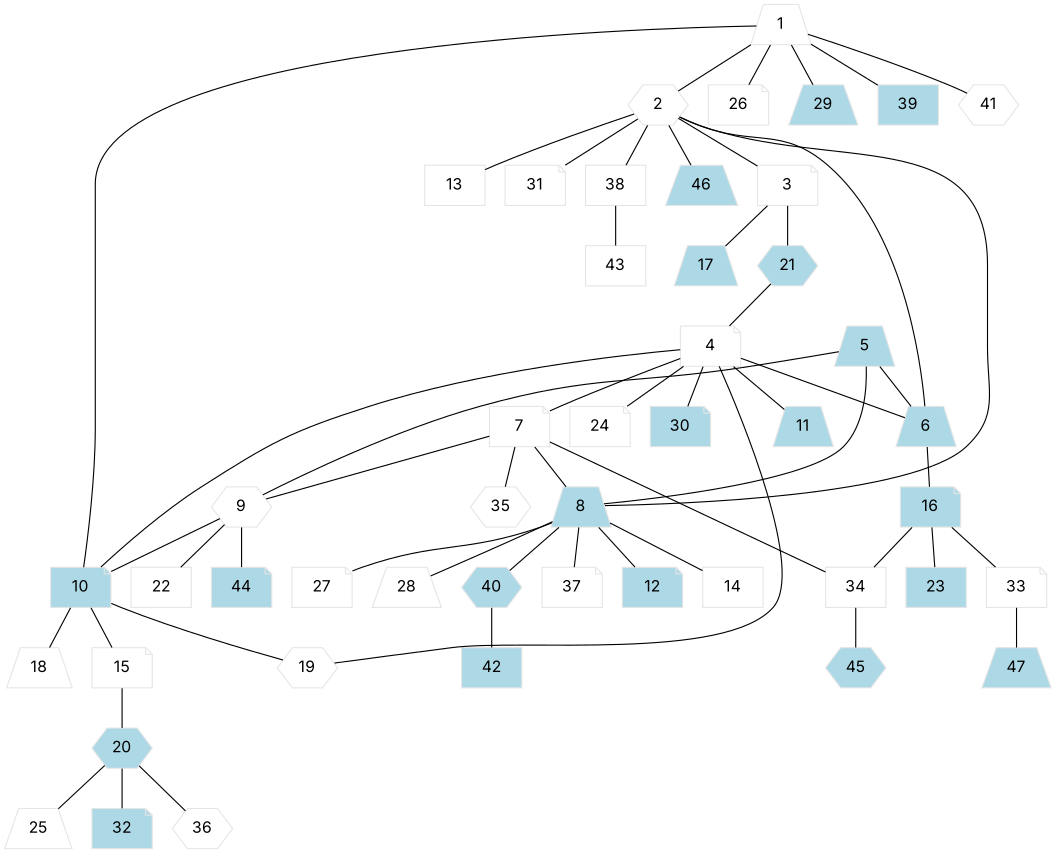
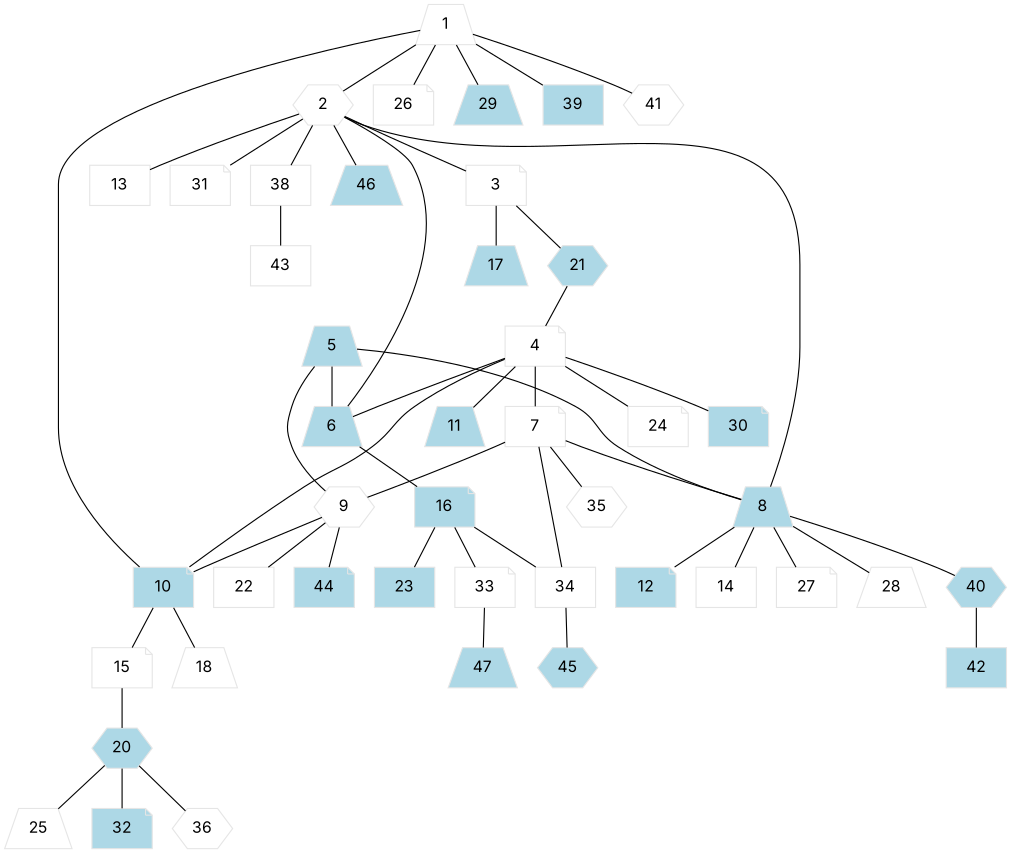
node "37": removed
node "19": removed
